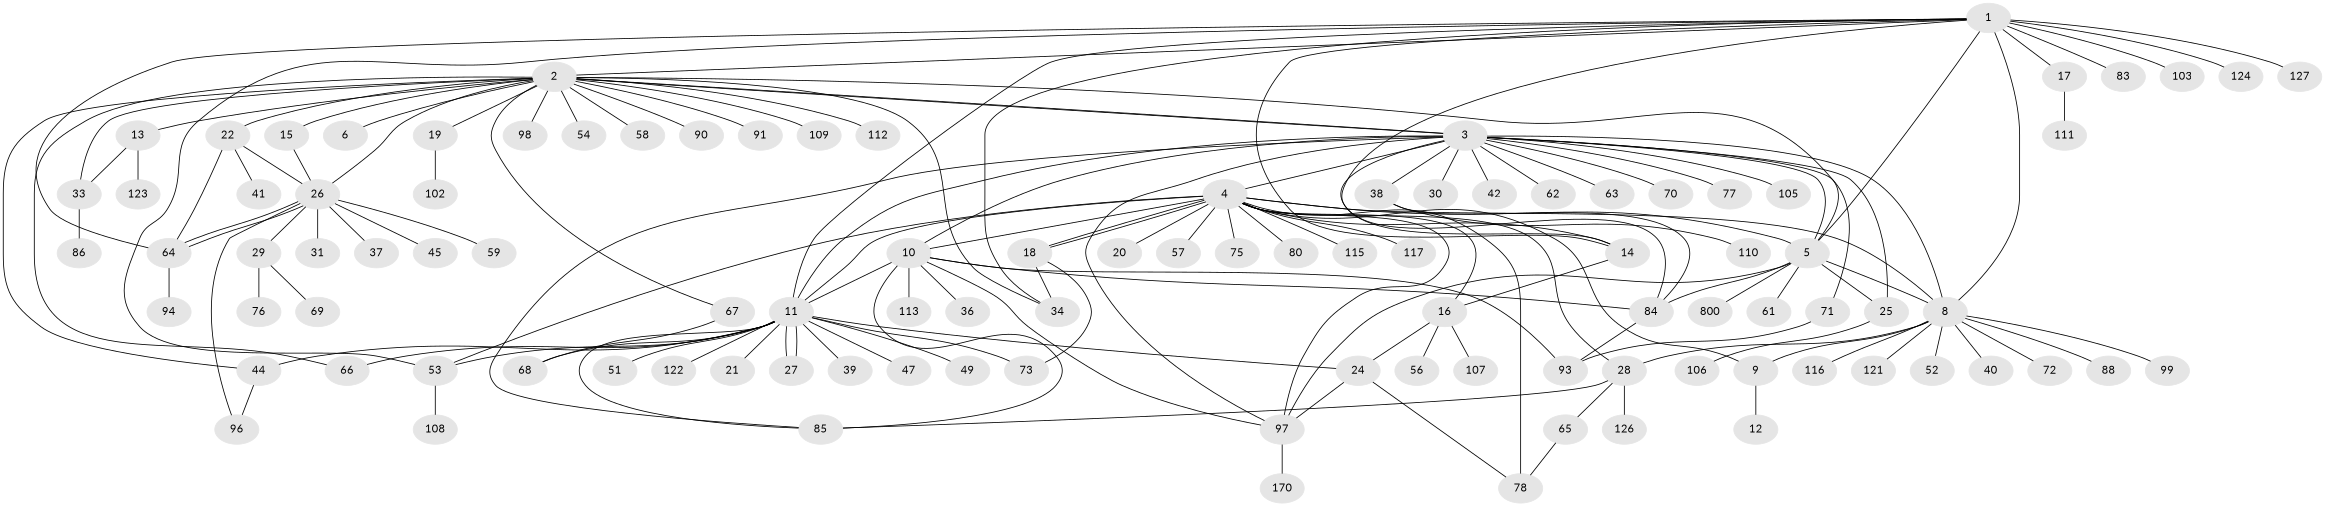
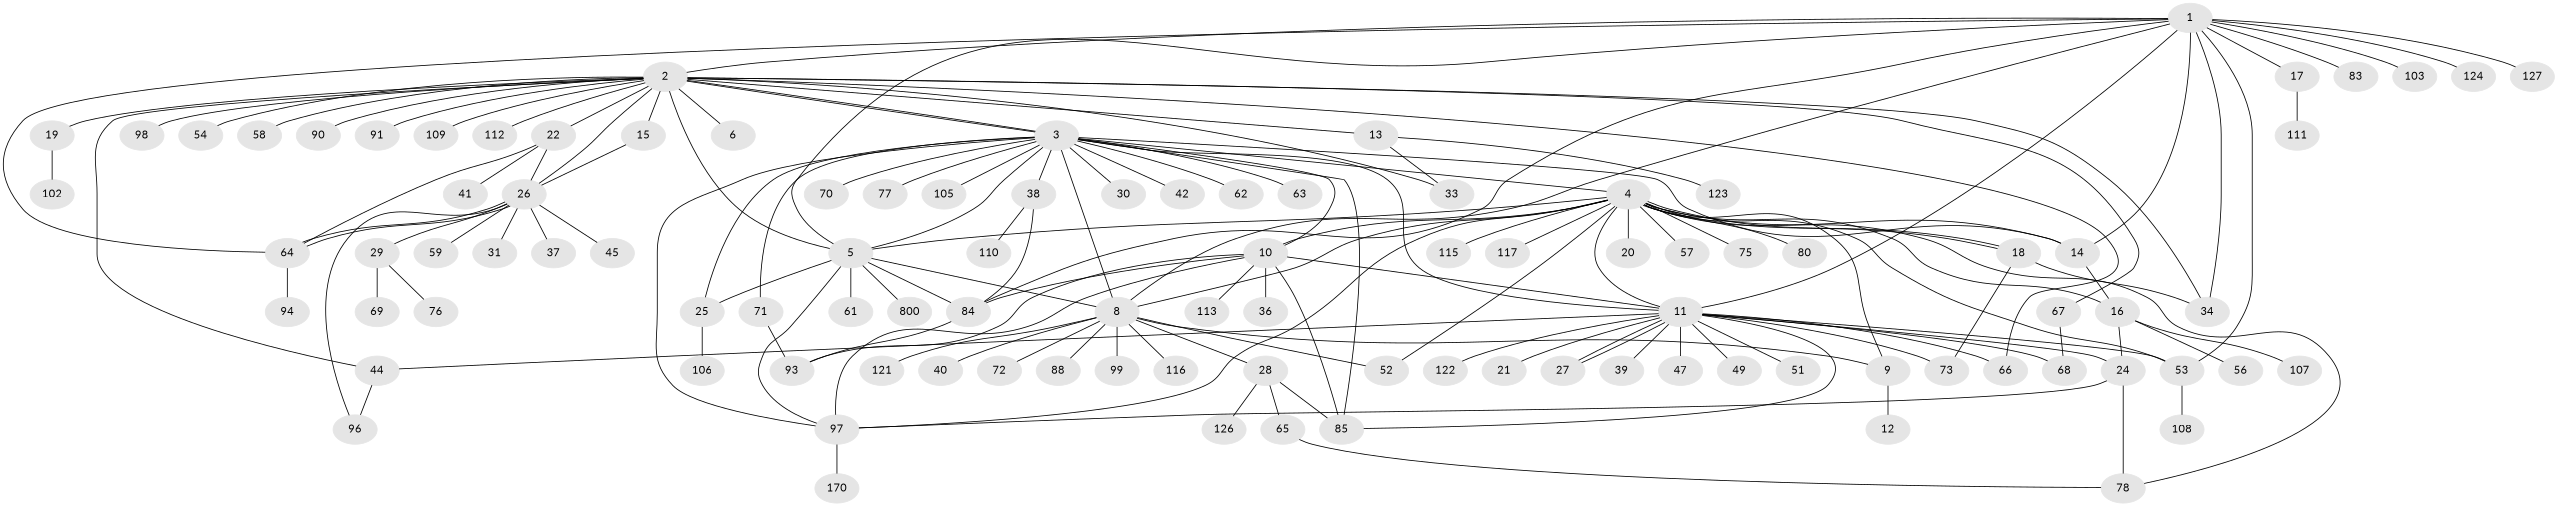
edge "4" -- "28": now "4" -- "52"
node "86": removed
